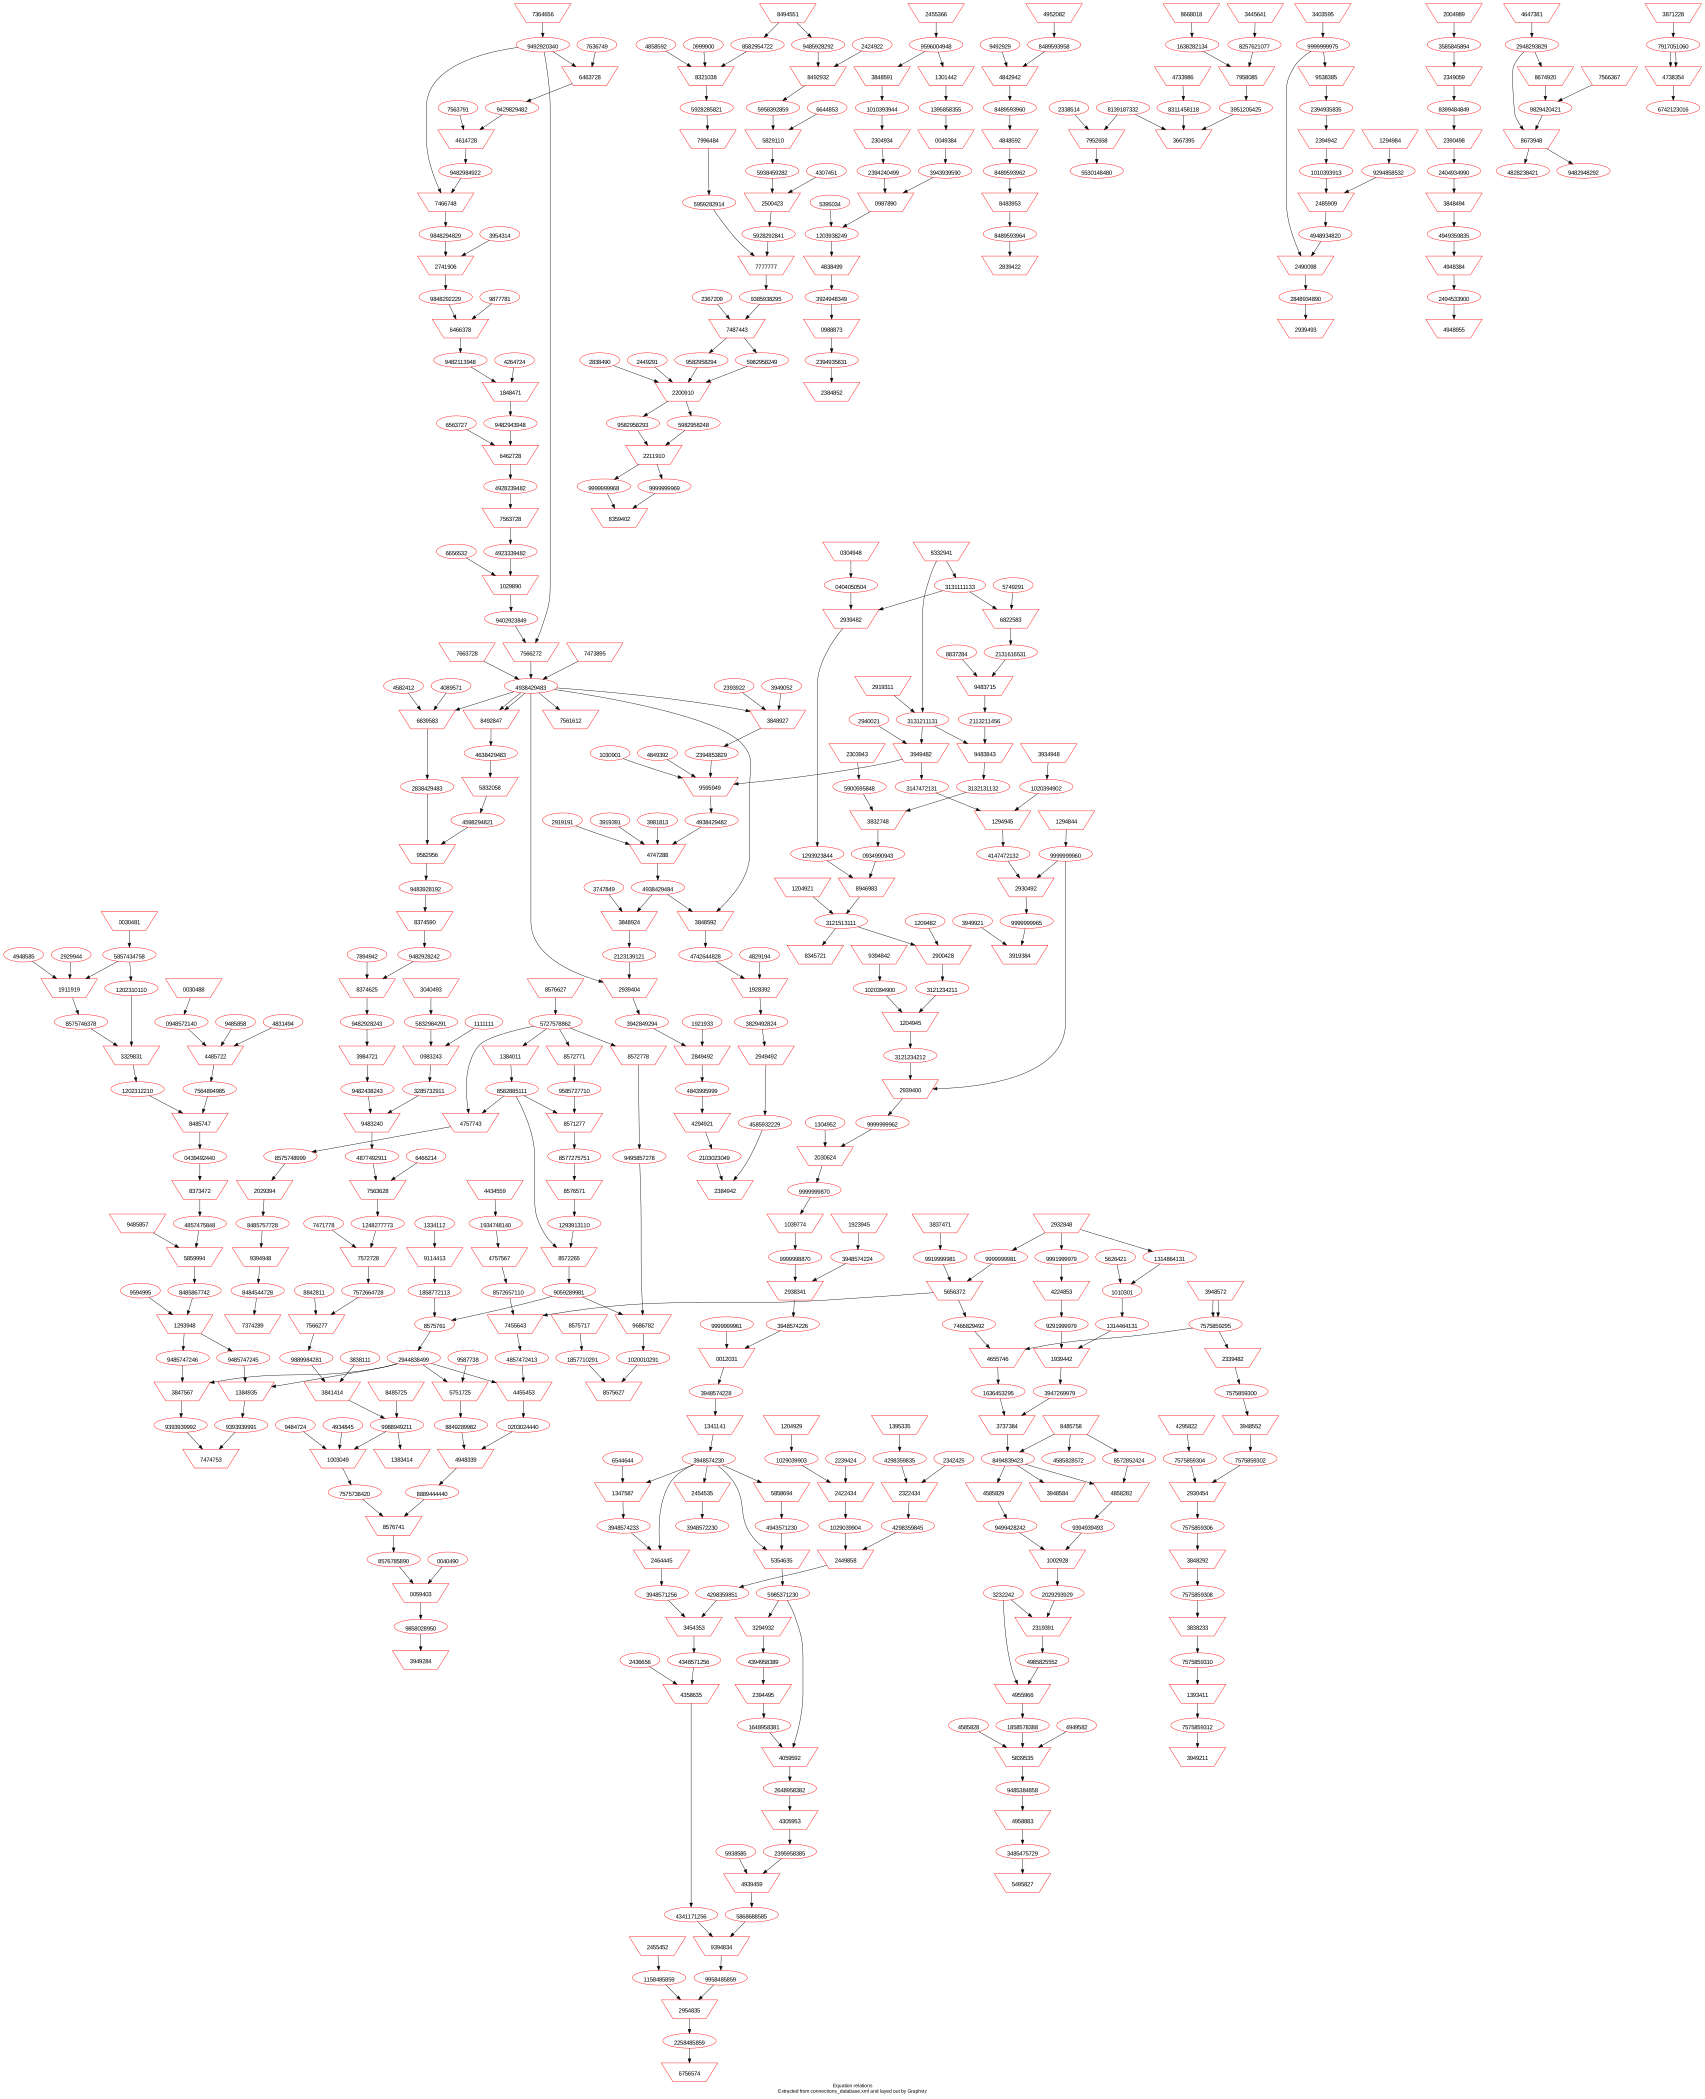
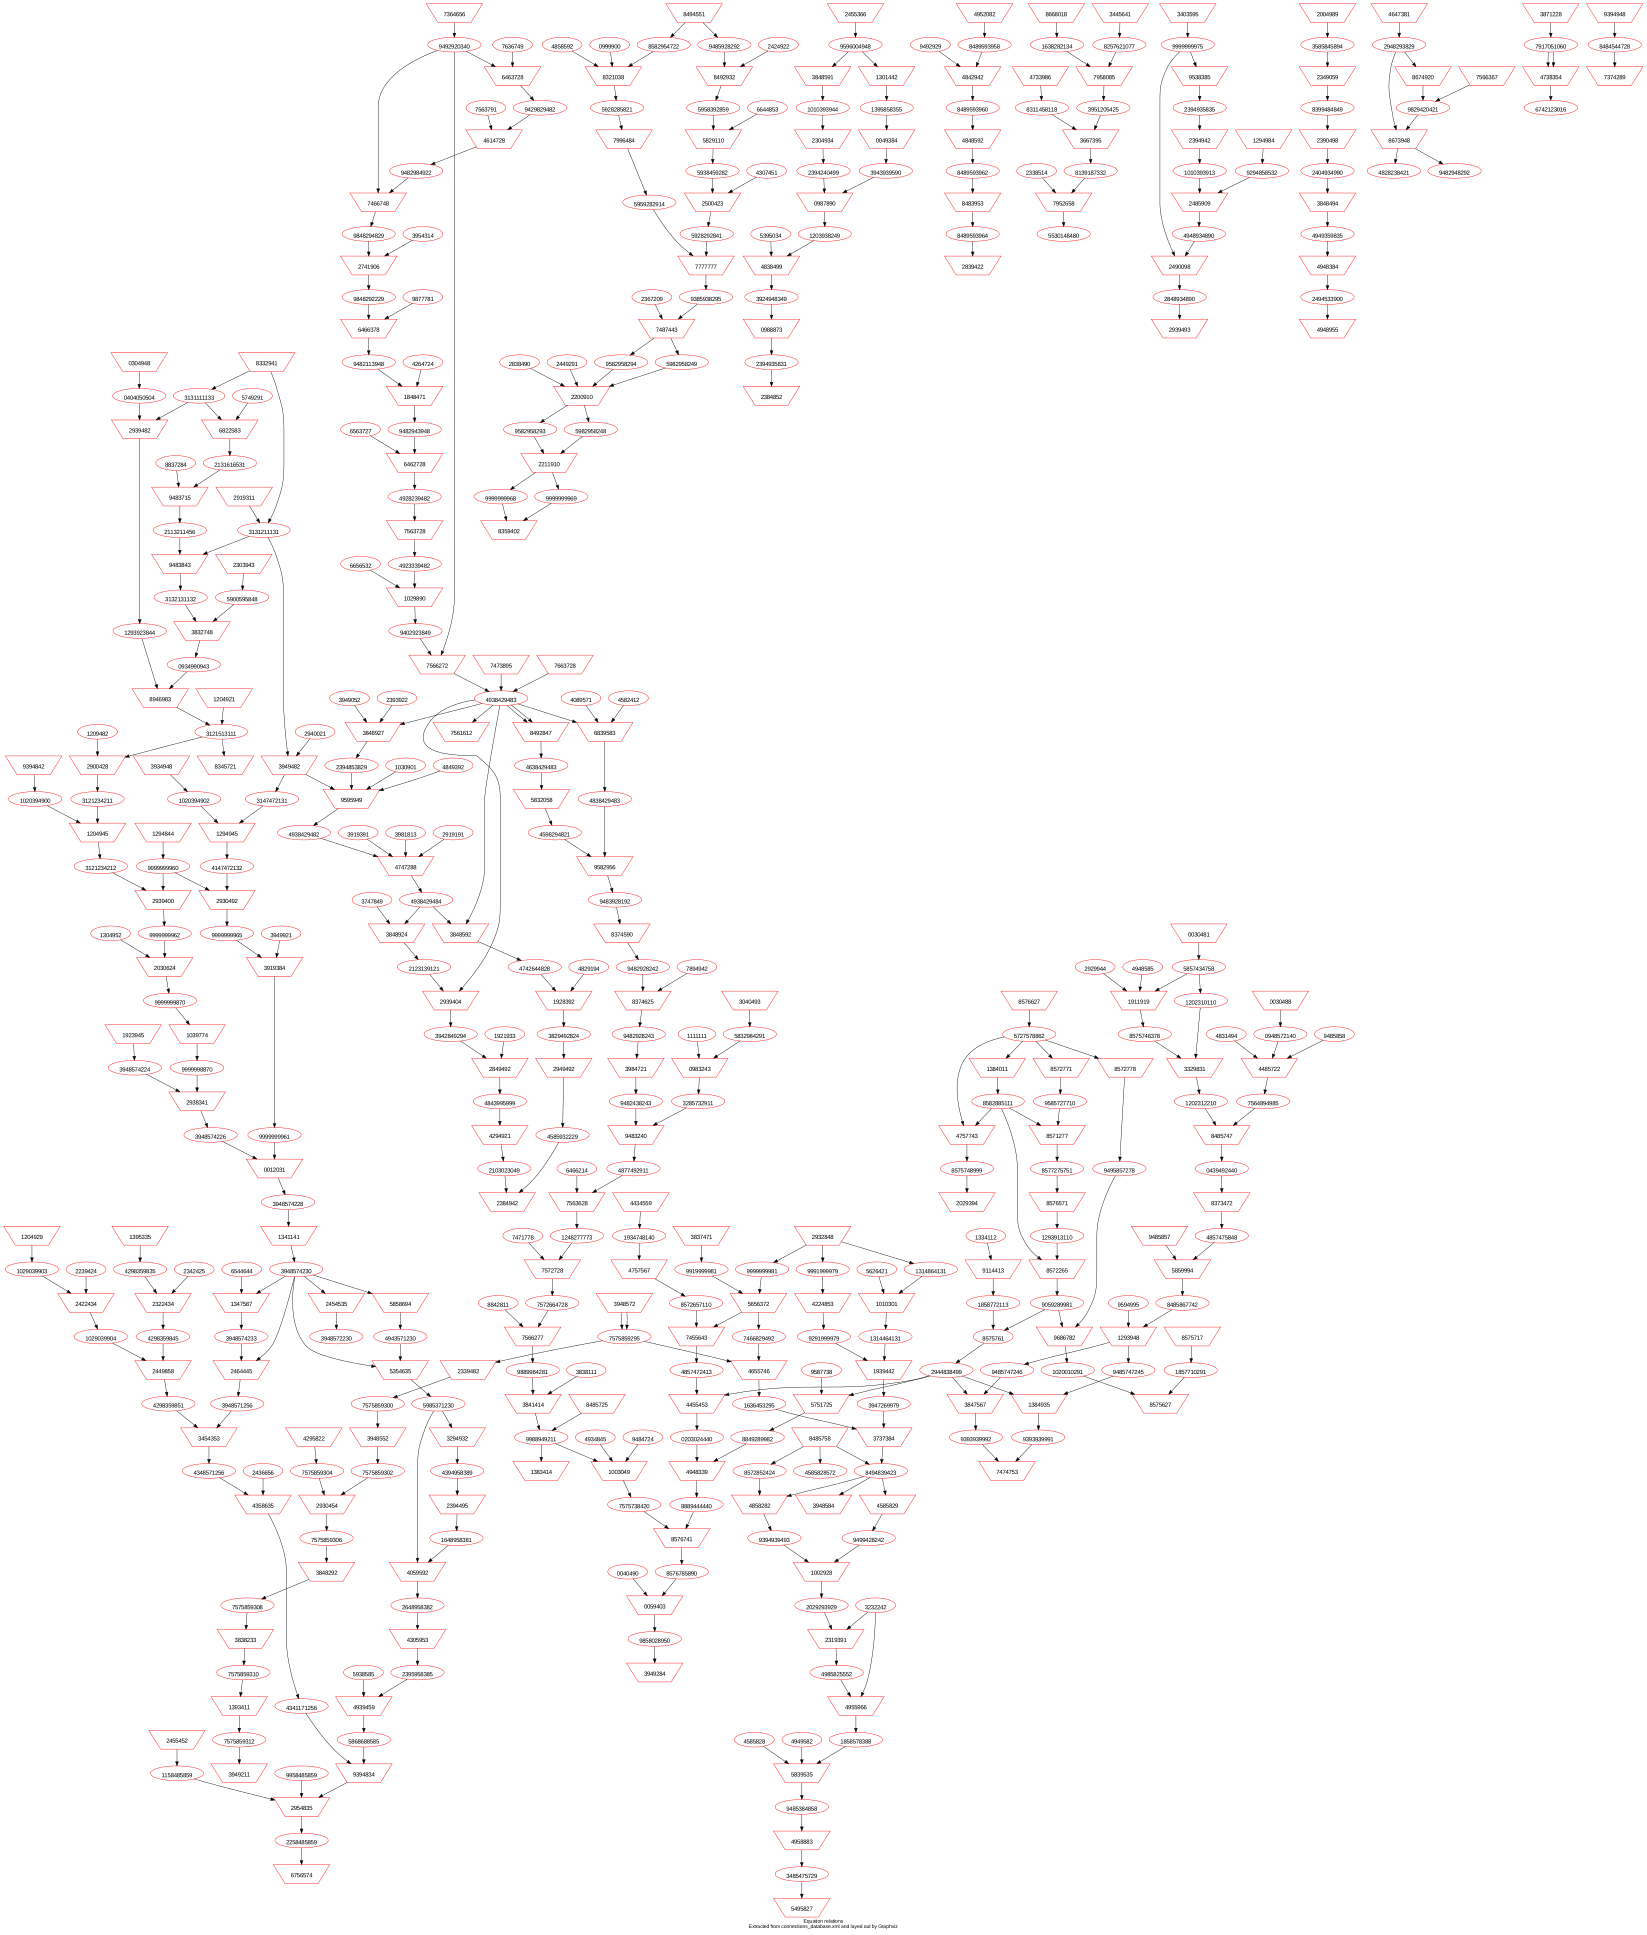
edge "8139187332" -> "3667395": reversed
edge "5395034" -> "1203938249": now "5395034" -> "4838499"
node "4948934820": label "4948934820" -> "4948934890"
node "2838429483": label "2838429483" -> "4838429483"
edge "3919384" -> "9999999961": added
node "8485757728": removed
node "1010301": shape ellipse -> invtrapezium
edge "9394834" -> "9958485859": now "9394834" -> "2954835"
